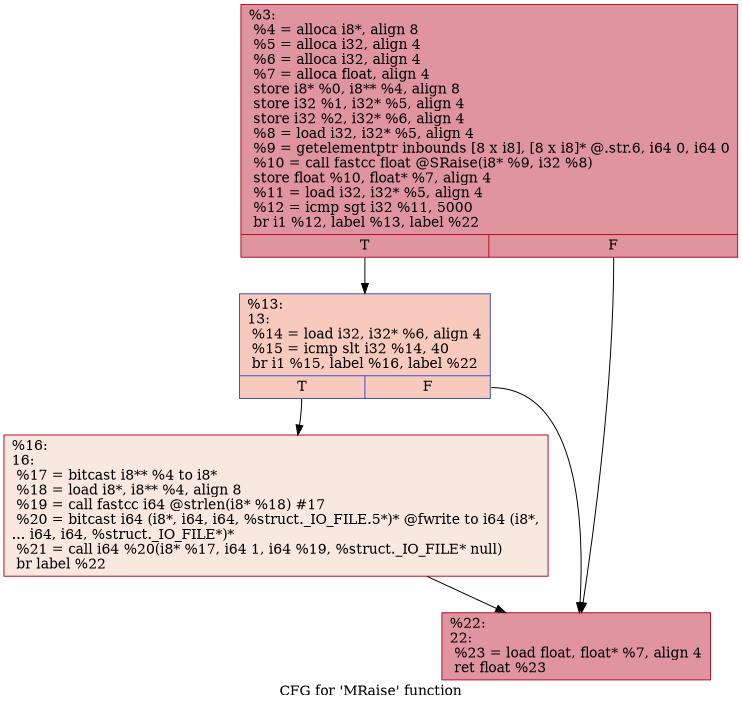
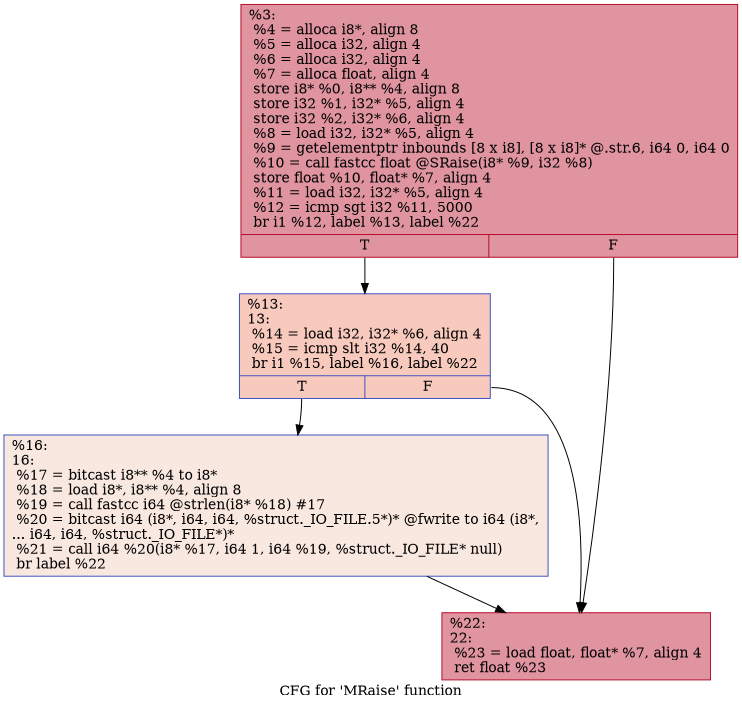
node "%16:": color #b70d28ff -> #3d50c3ff
